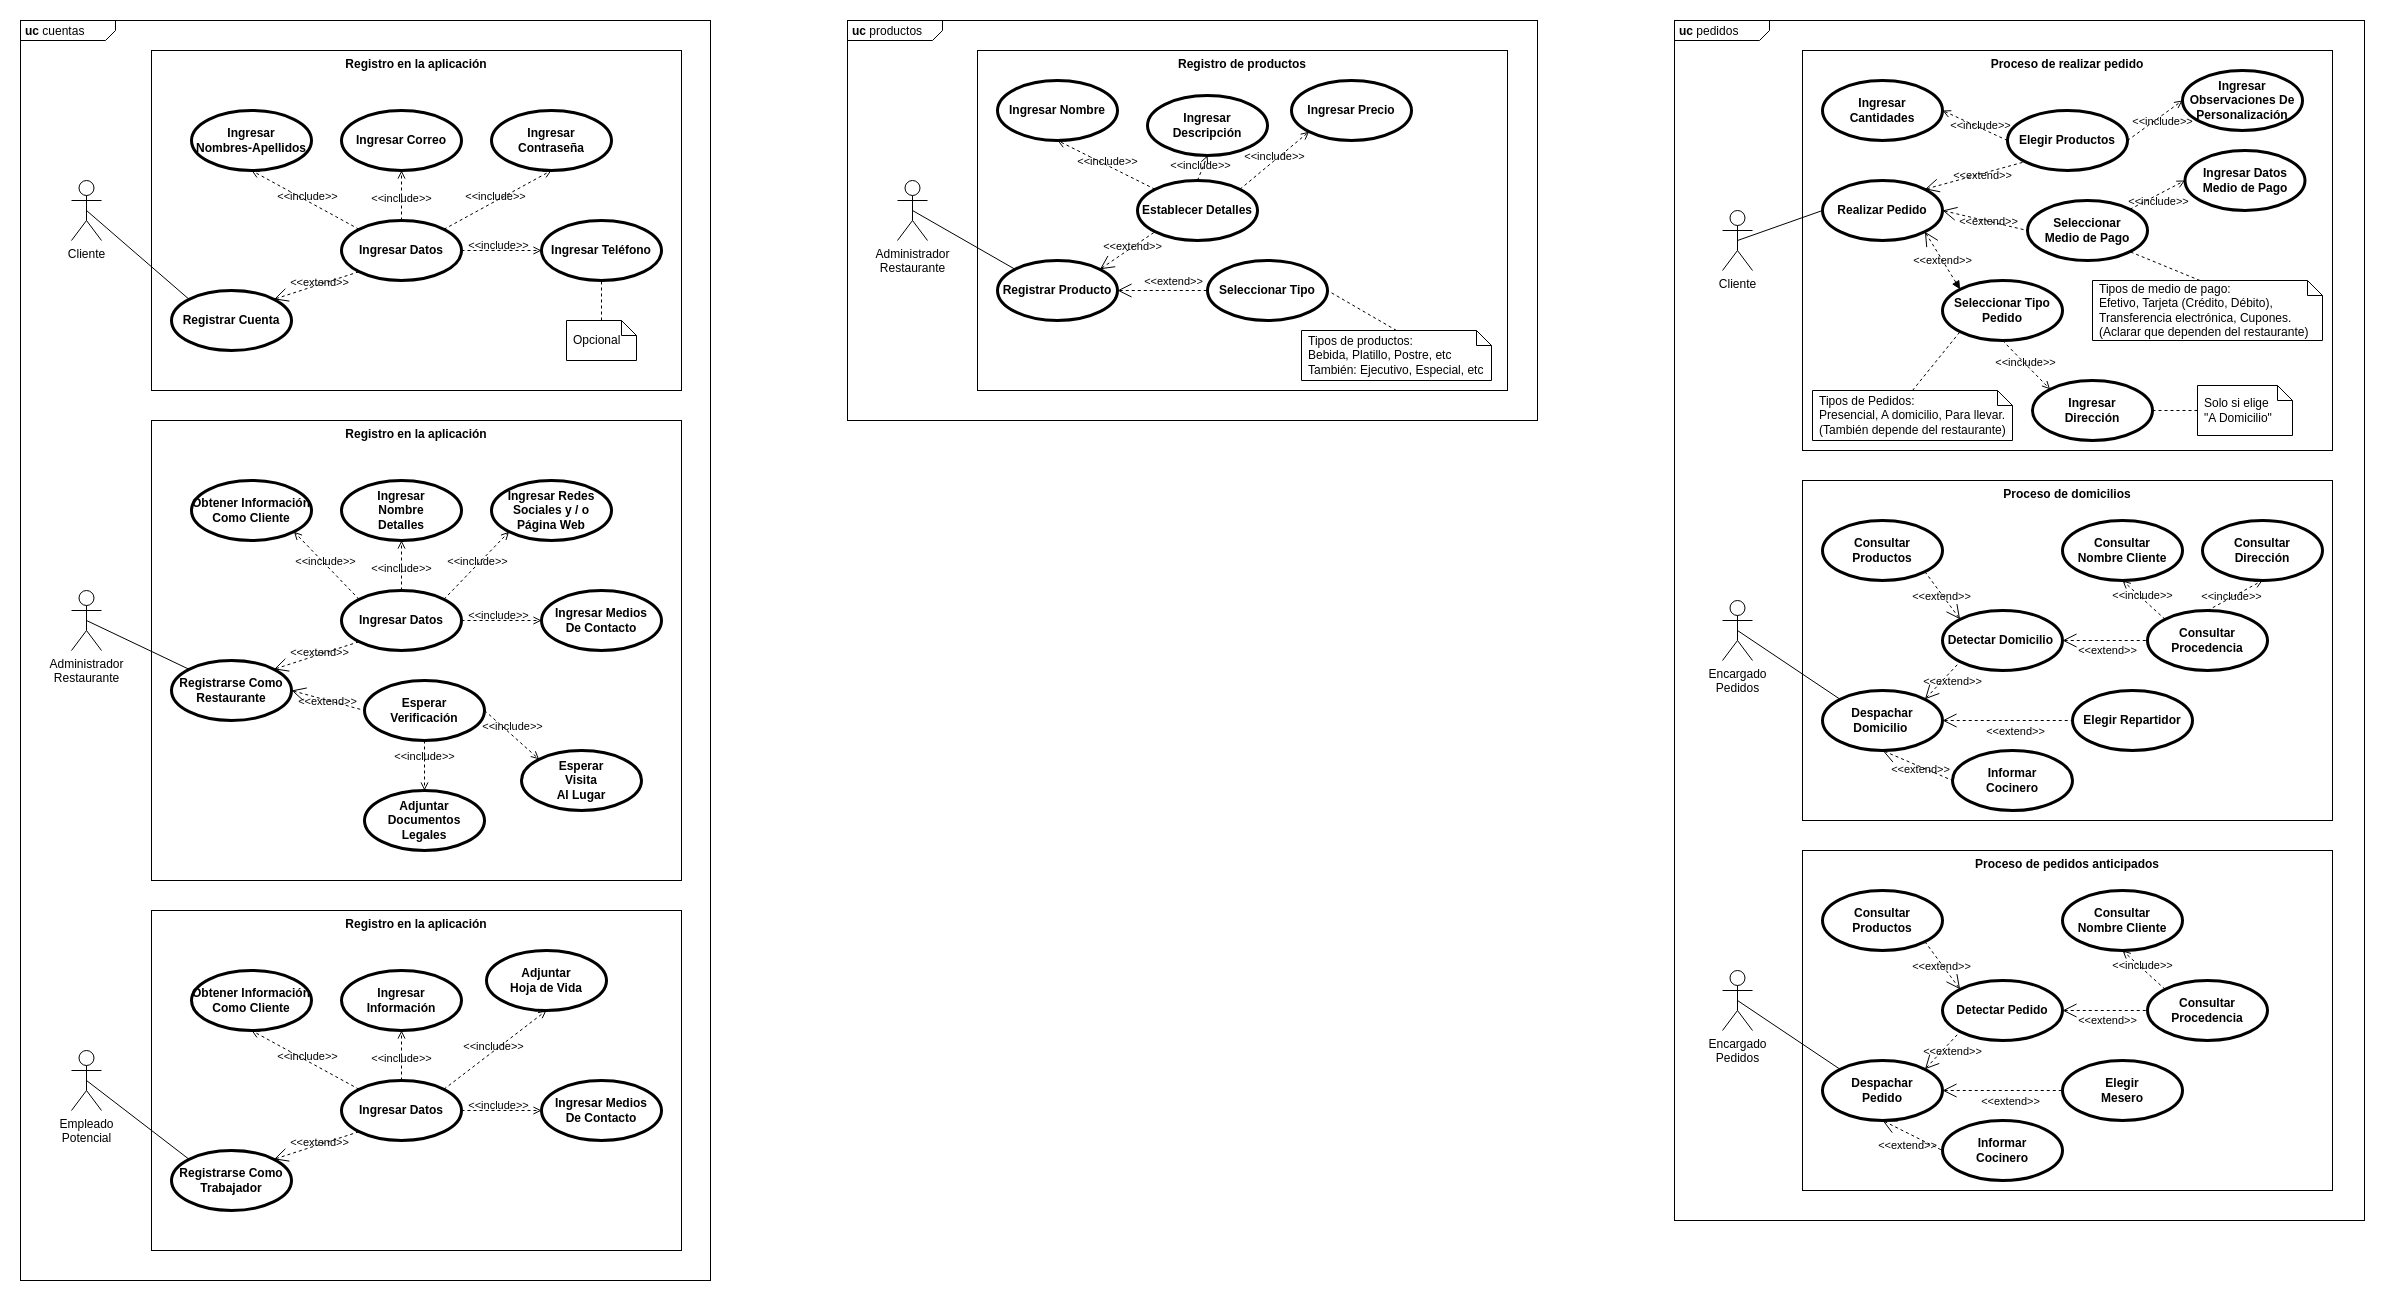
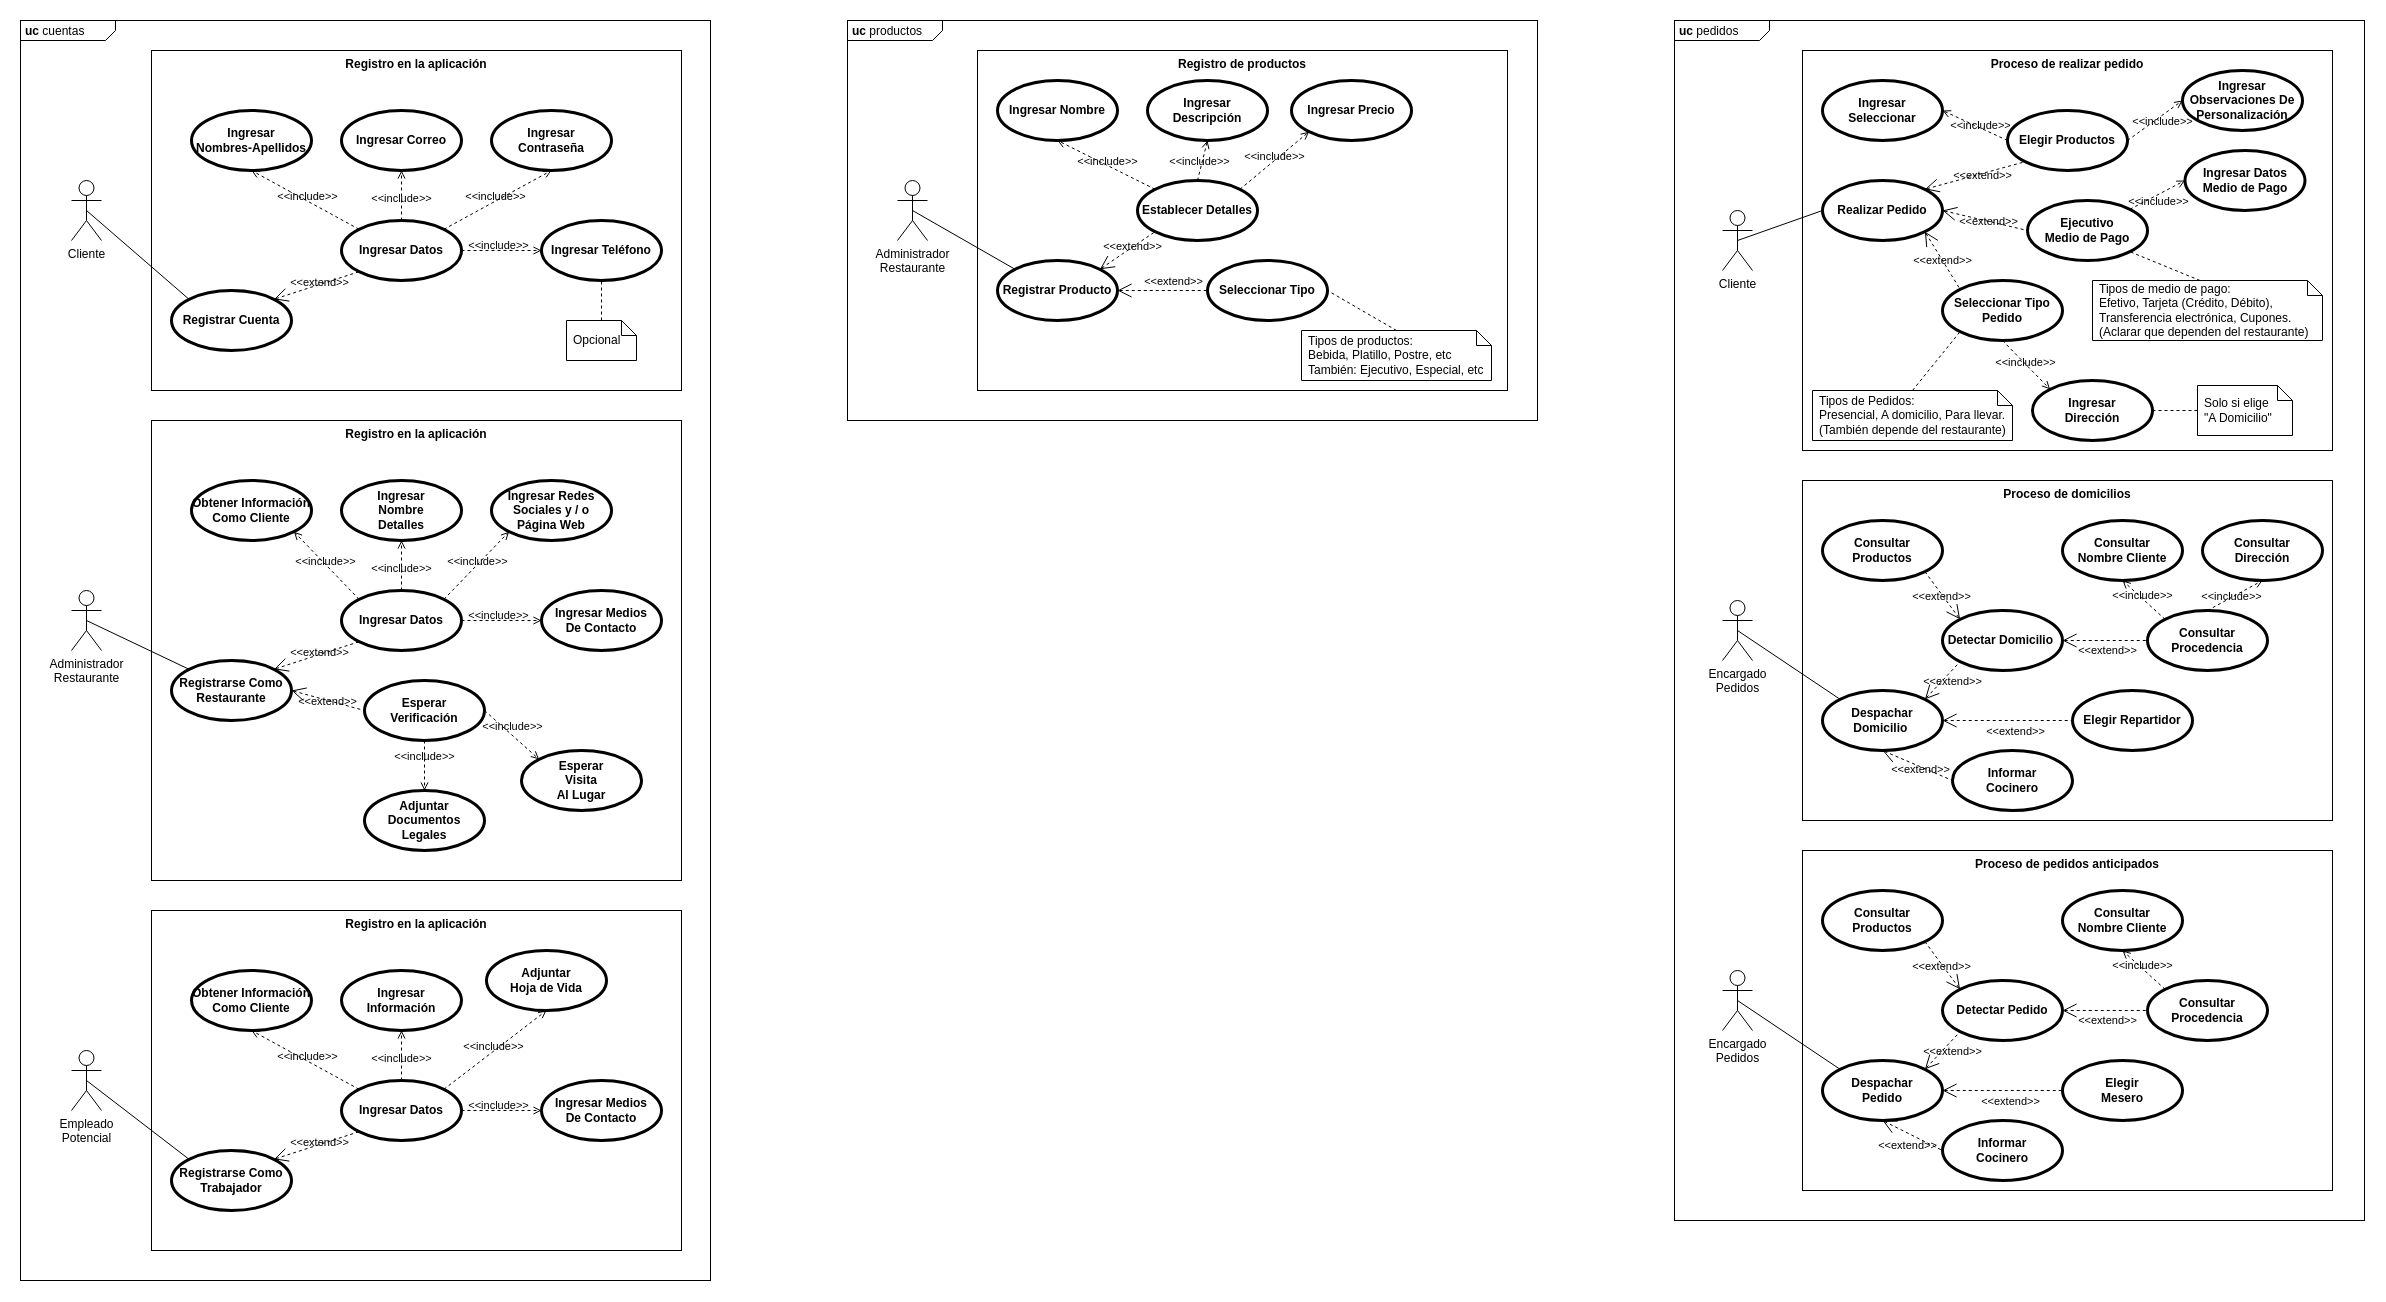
node "Ingresar Cantidades": label "Ingresar Cantidades" -> "Ingresar Seleccionar"
node "Ingresar Descripción": moved (1208, 126) -> (1208, 111)
node "Seleccionar Medio de Pago": label "Seleccionar Medio de Pago" -> "Ejecutivo Medio de Pago"
edge "Realizar Pedido" -- "Seleccionar Tipo Pedido": arrowhead block -> none
